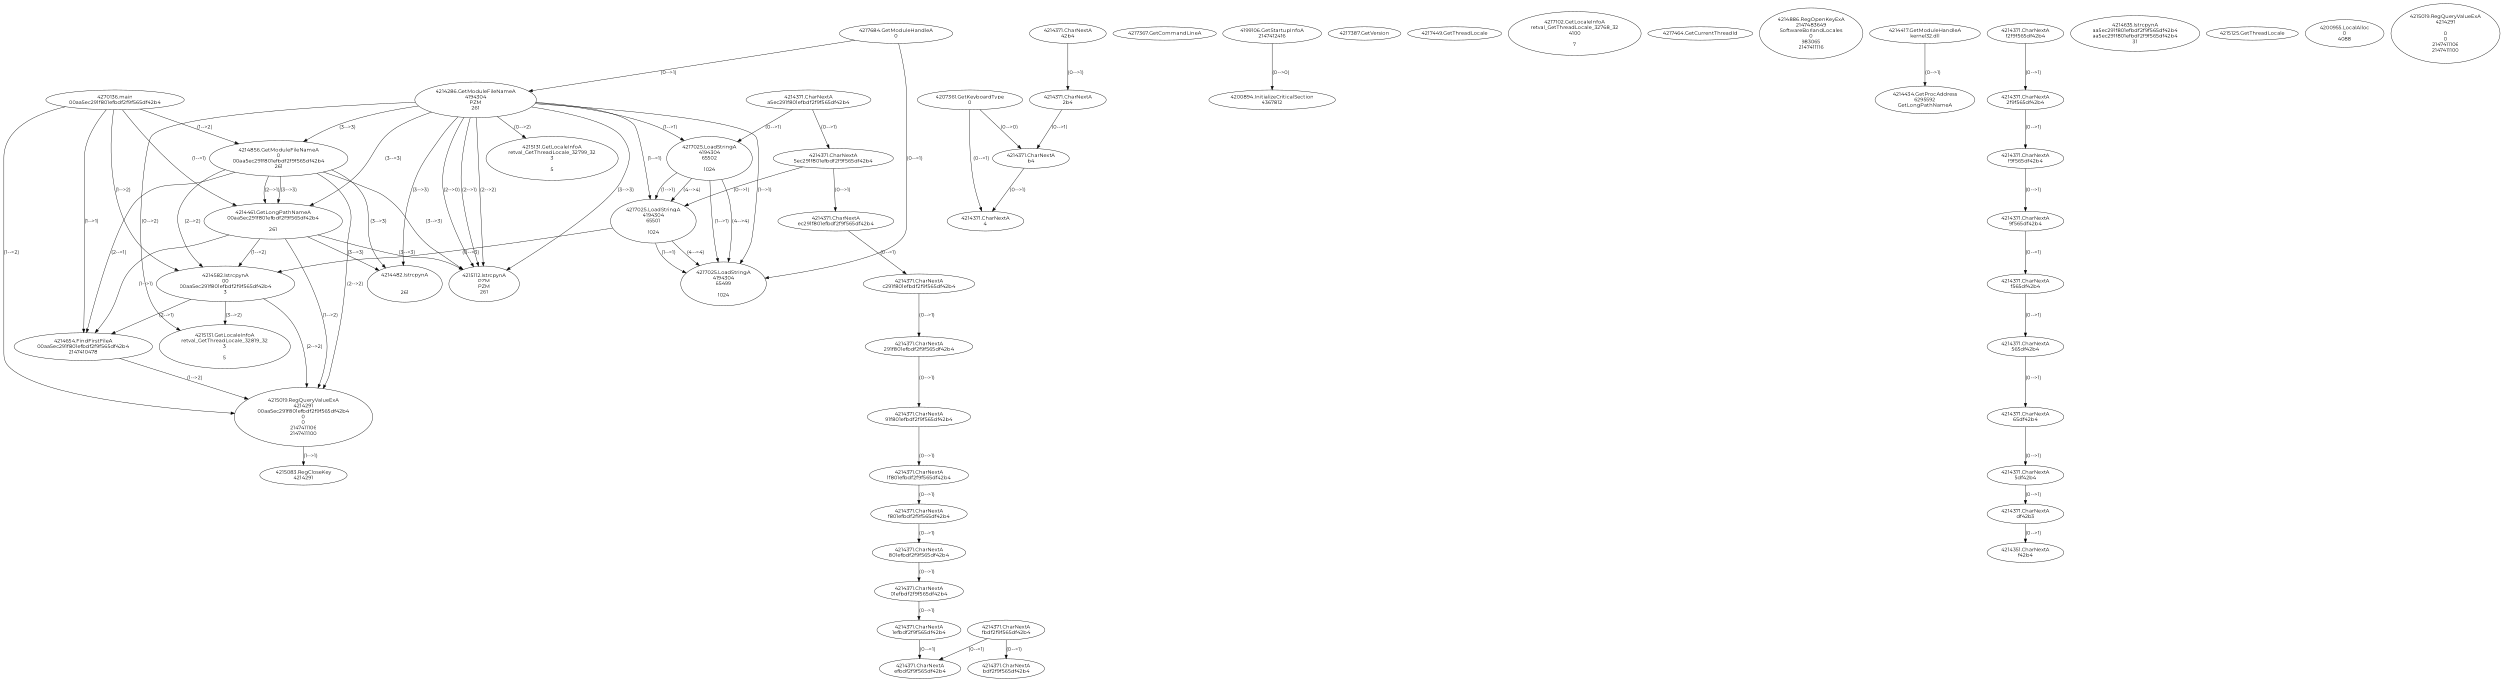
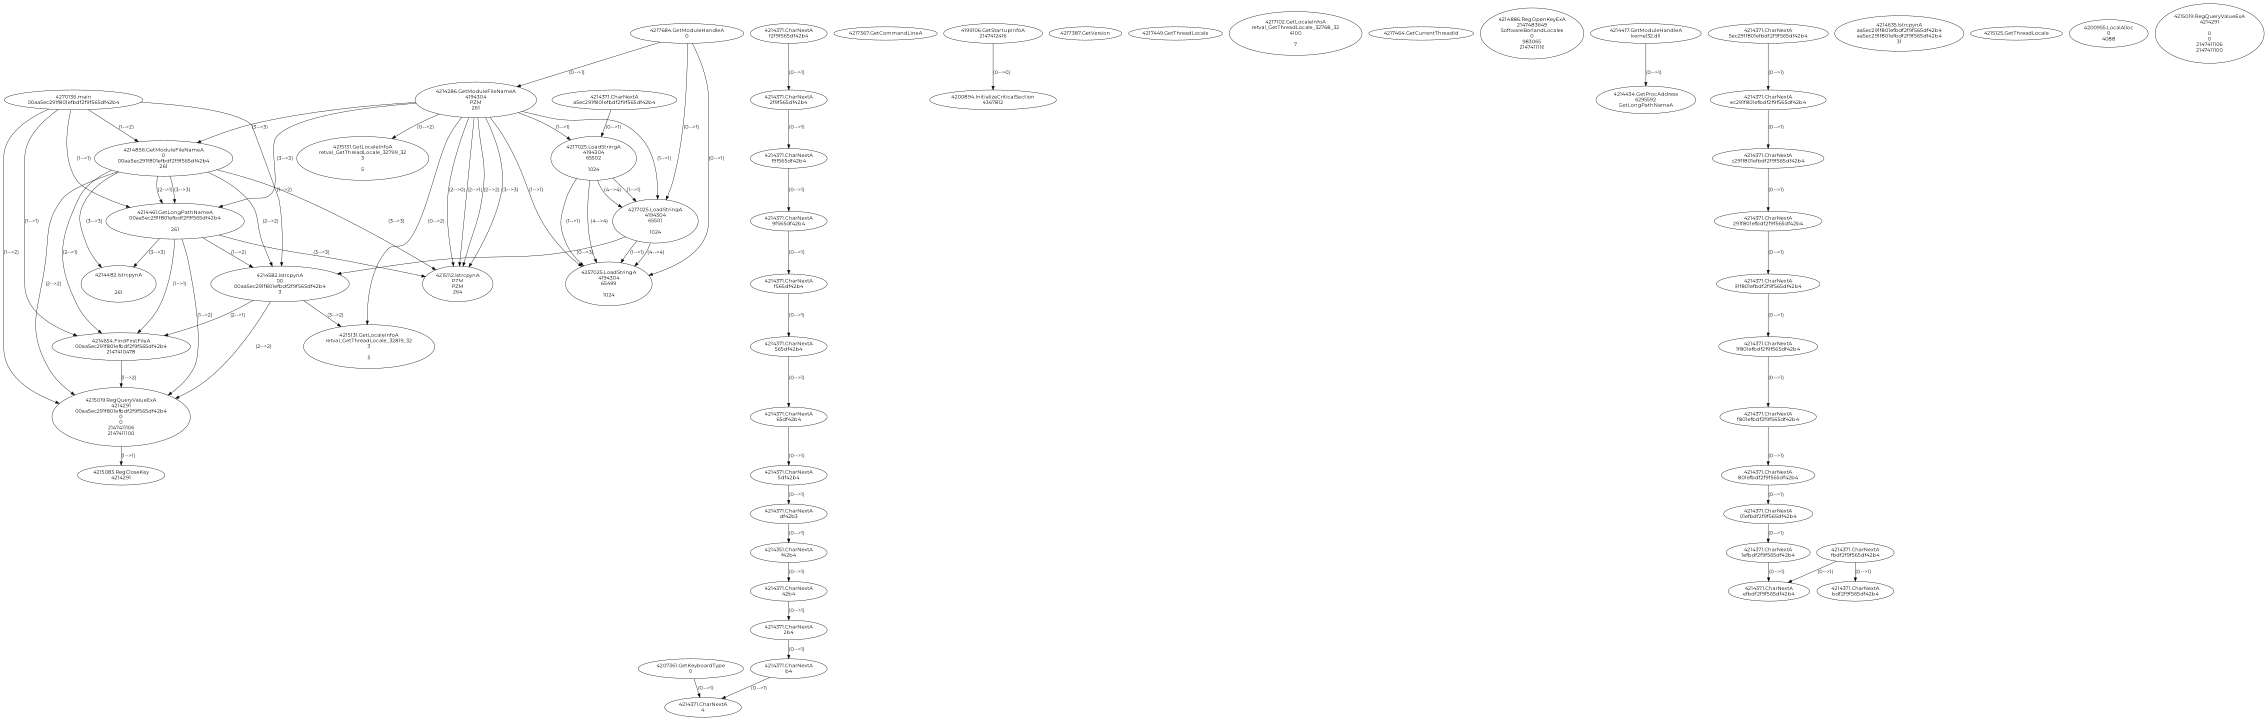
edge "4214371.CharNextA a5ec291f801efbdf2f9f565df42b4" -> "4214371.CharNextA 5ec291f801efbdf2f9f565df42b4": removed, label "(0-->1)"
edge "4207361.GetKeyboardType 0" -> "4214371.CharNextA b4": removed, label "(0-->0)"
edge "4214286.GetModuleFileNameA 4194304 PZM 261" -> "4214482.lstrcpynA 261": removed, label "(3-->3)"
edge "4214371.CharNextA 5ec291f801efbdf2f9f565df42b4" -> "4217025.LoadStringA 4194304 65501 1024": now "4217684.GetModuleHandleA 0" -> "4217025.LoadStringA 4194304 65501 1024"
node "4215112.lstrcpynA PZM PZM 261": label "4215112.lstrcpynA PZM PZM 261" -> "4215112.lstrcpynA PZM PZM 264"
node "4217025.LoadStringA 4194304 65499 1024": label "4217025.LoadStringA 4194304 65499 1024" -> "4257025.LoadStringA 4194304 65499 1024"
edge "4214351.CharNextA f42b4" -> "4214371.CharNextA 42b4": added, label "(0-->1)"
